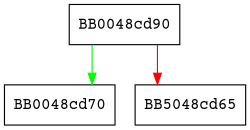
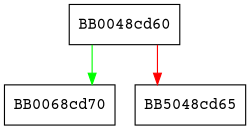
node "BB0048cd90": label "BB0048cd90" -> "BB0048cd60"
node "BB0048cd70": label "BB0048cd70" -> "BB0068cd70"
